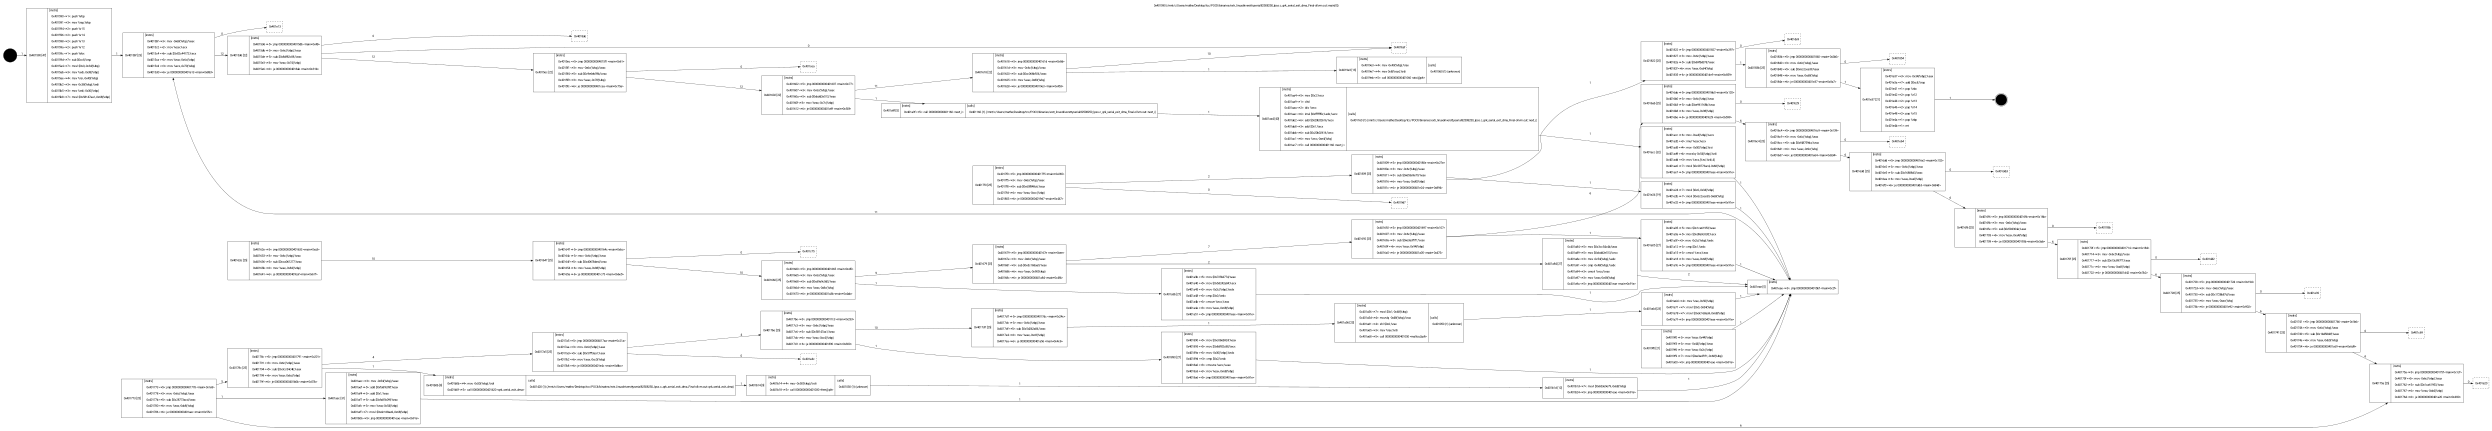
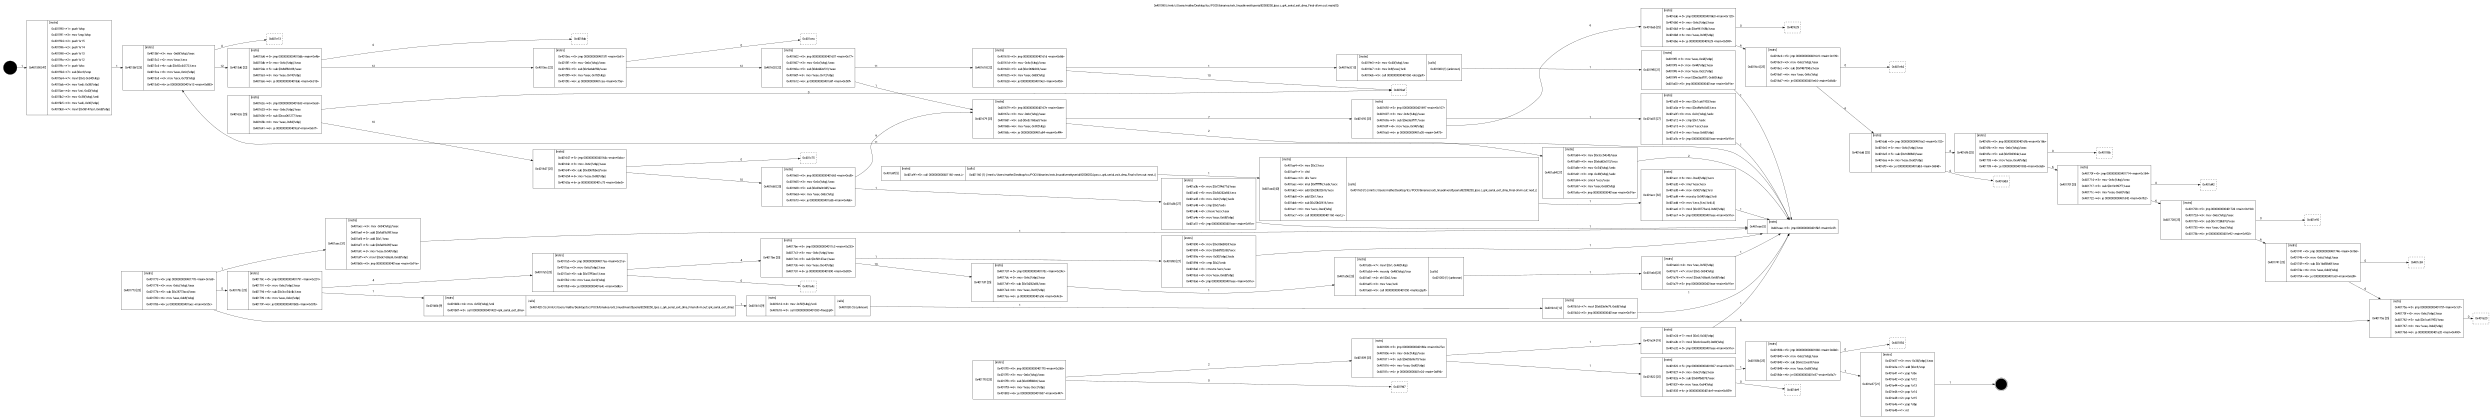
edge "0x4015d6 [22]" -> "0x401baf": now "0x40162e [25]" -> "0x401baf"
edge "0x4019e3 [13]" -> "0x4019f0 [21]": added, label "1"
edge "0x401602 [22]" -> "0x401a9f [5]": now "0x401602 [22]" -> "0x401679 [25]"
